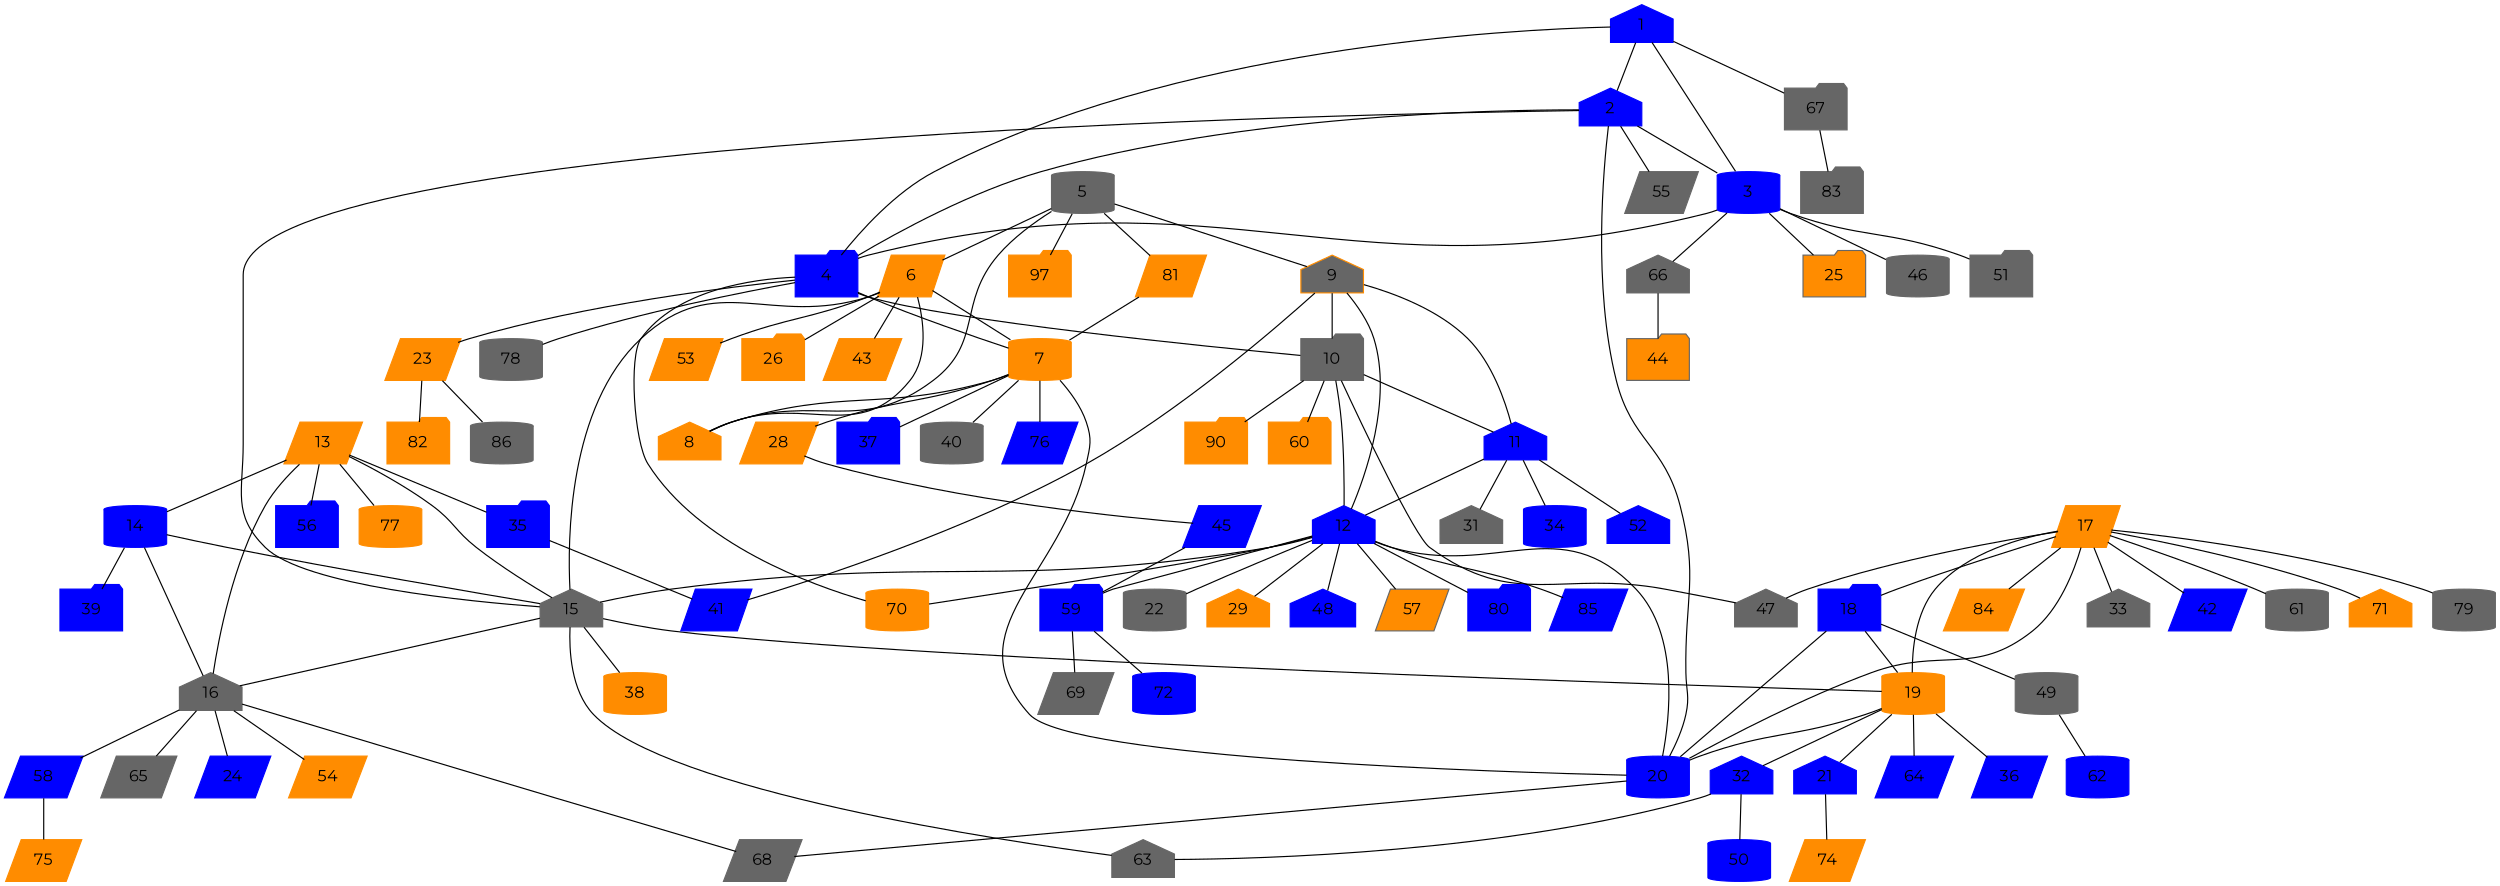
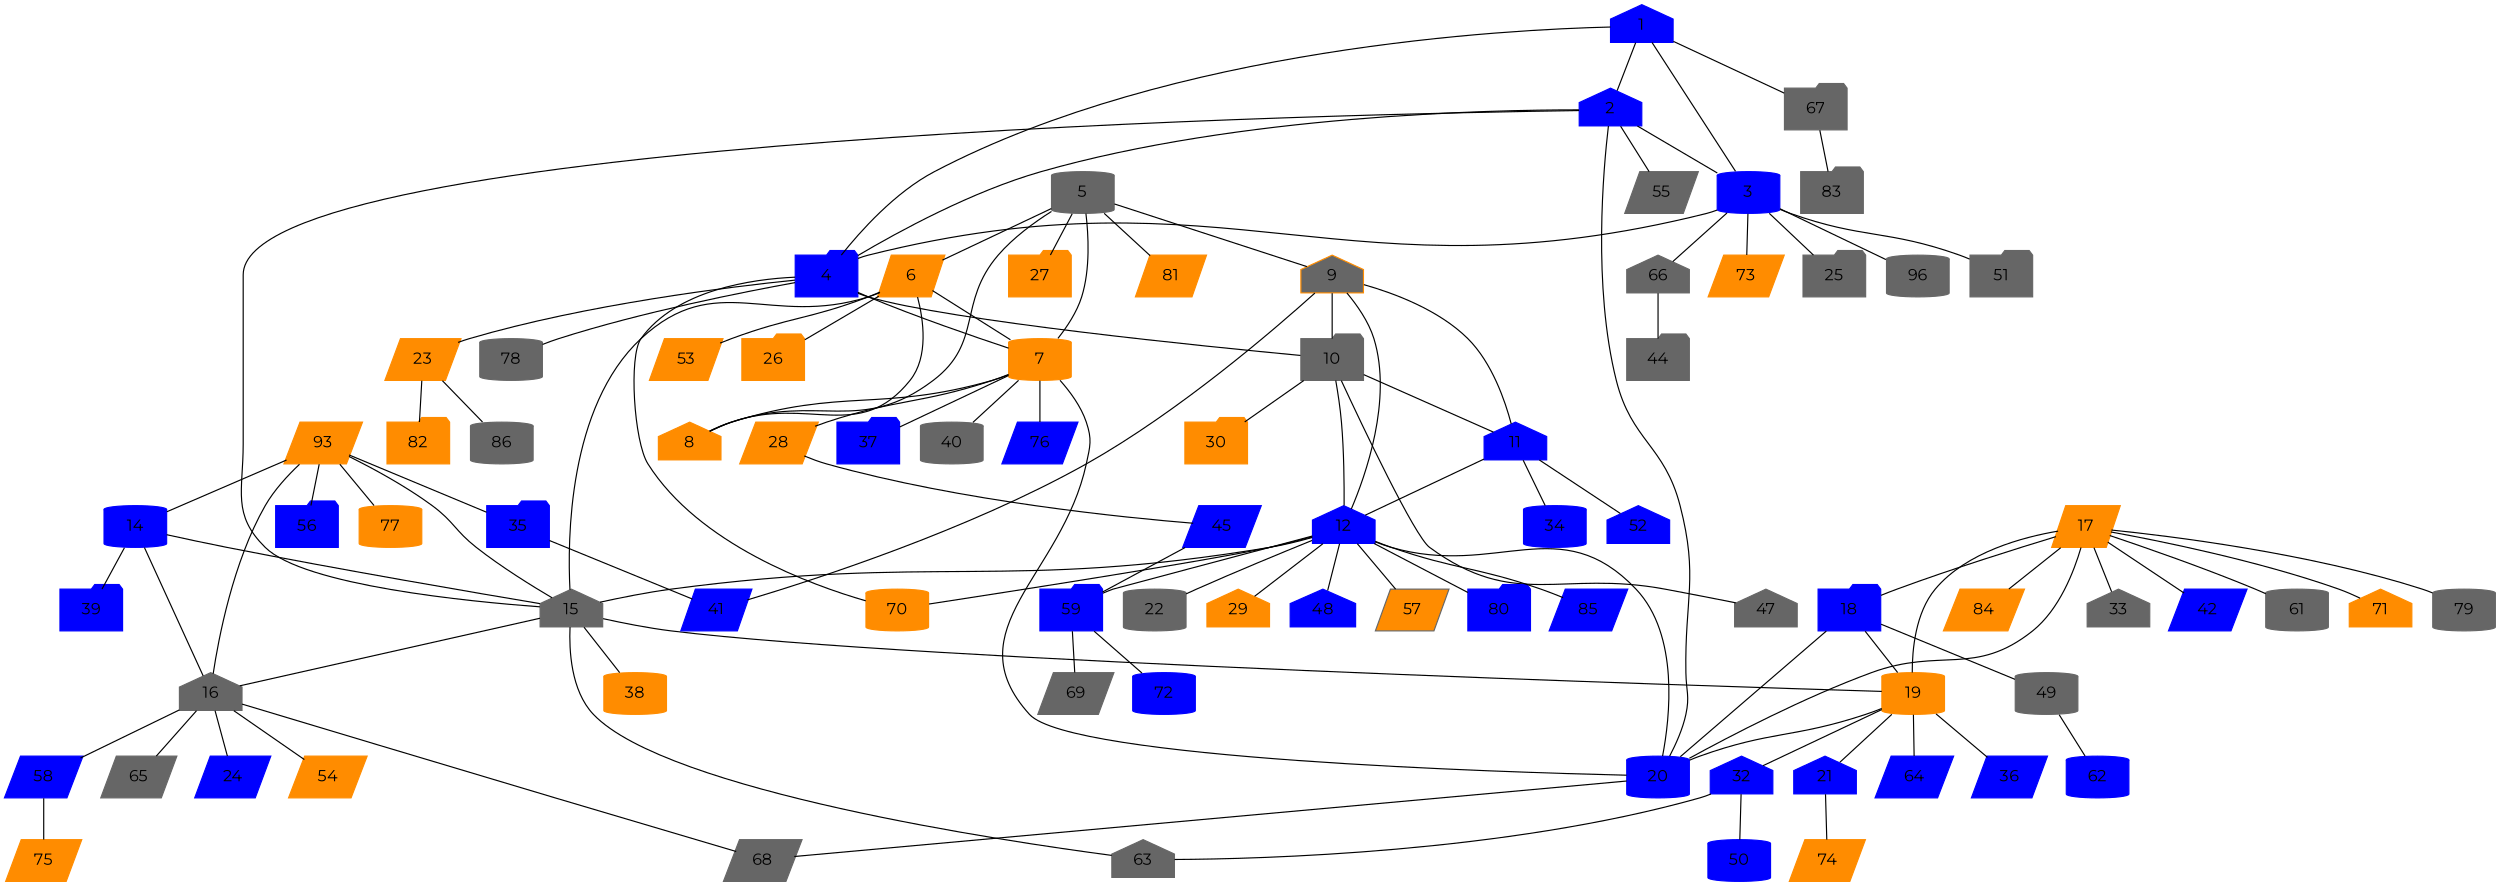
node "97": label "97" -> "27"
node "73": added
node "25": fillcolor darkorange -> gray40
node "46": label "46" -> "96"
edge "81" -- "7": now "5" -- "7"
node "43": removed
node "44": fillcolor darkorange -> gray40
node "13": label "13" -> "93"
node "90": label "90" -> "30"
node "60": removed
node "31": removed
edge "17" -- "47": removed
